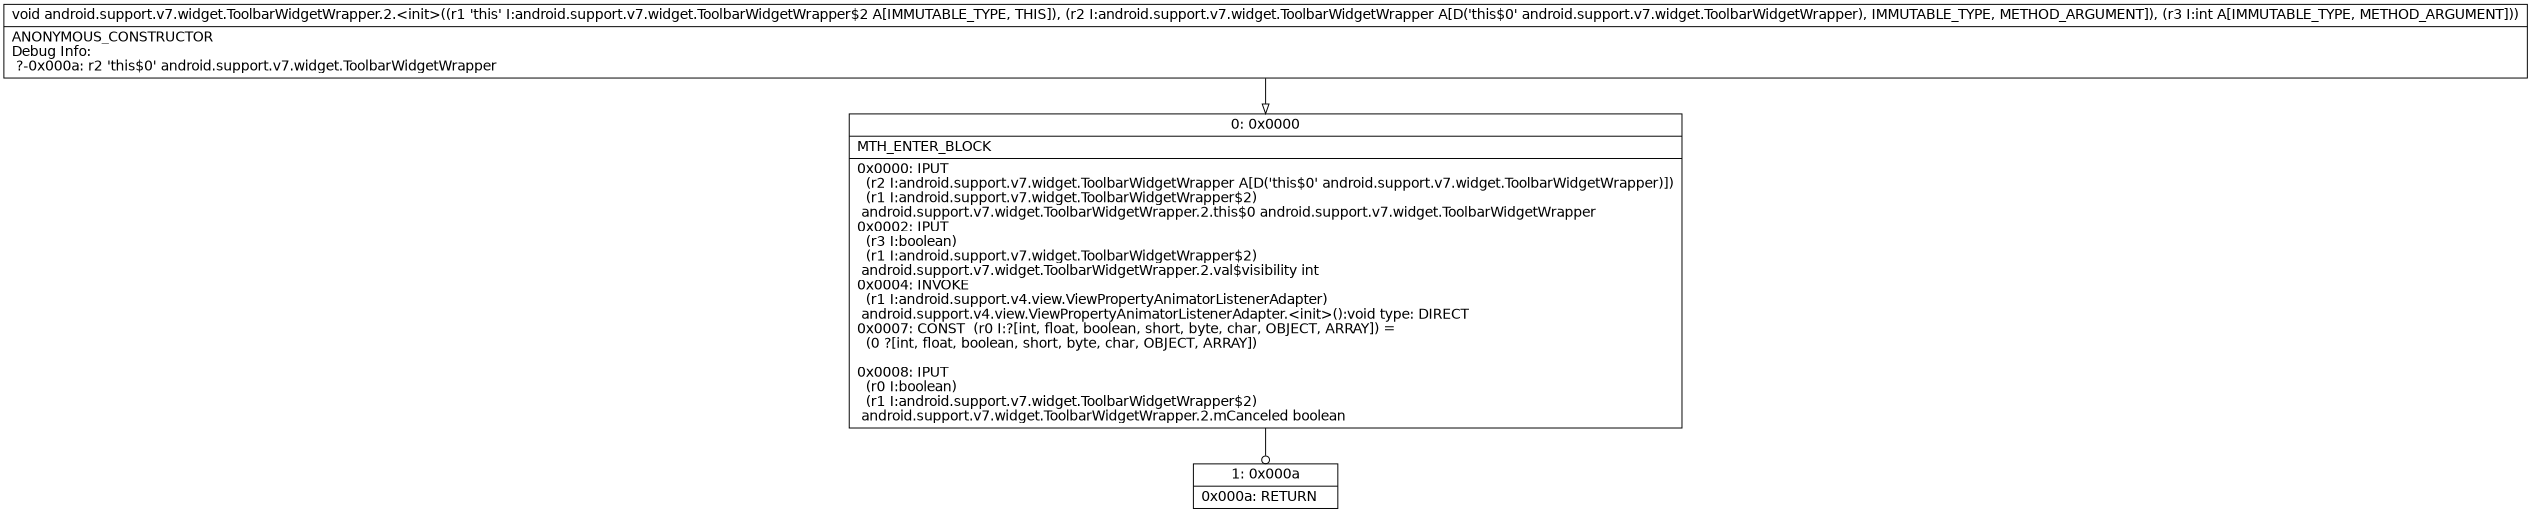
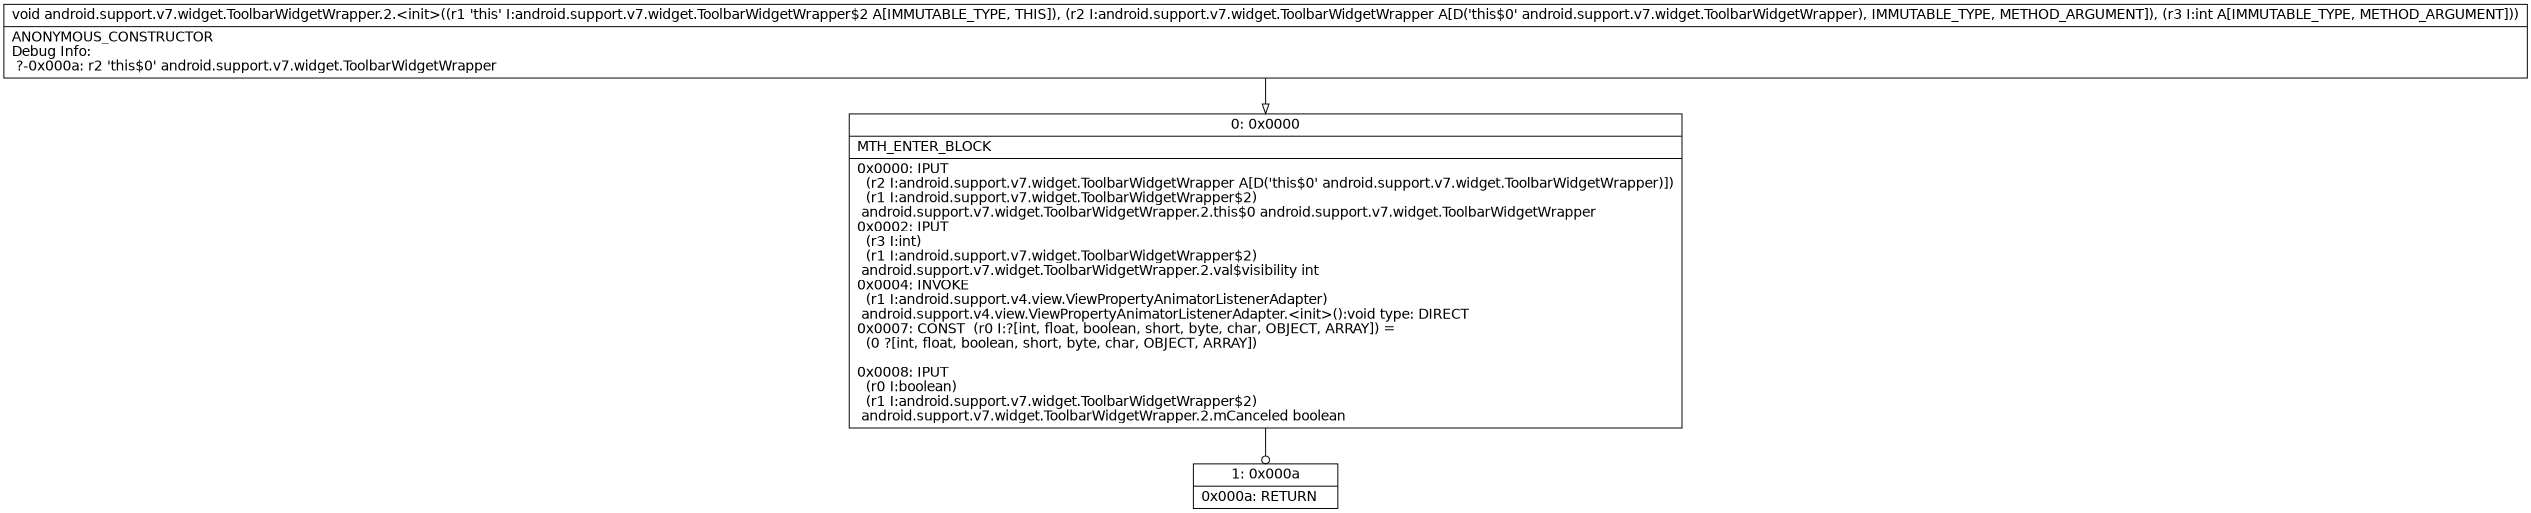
node "0: 0x0000": text "(r3 I:boolean)" -> "(r3 I:int)"
